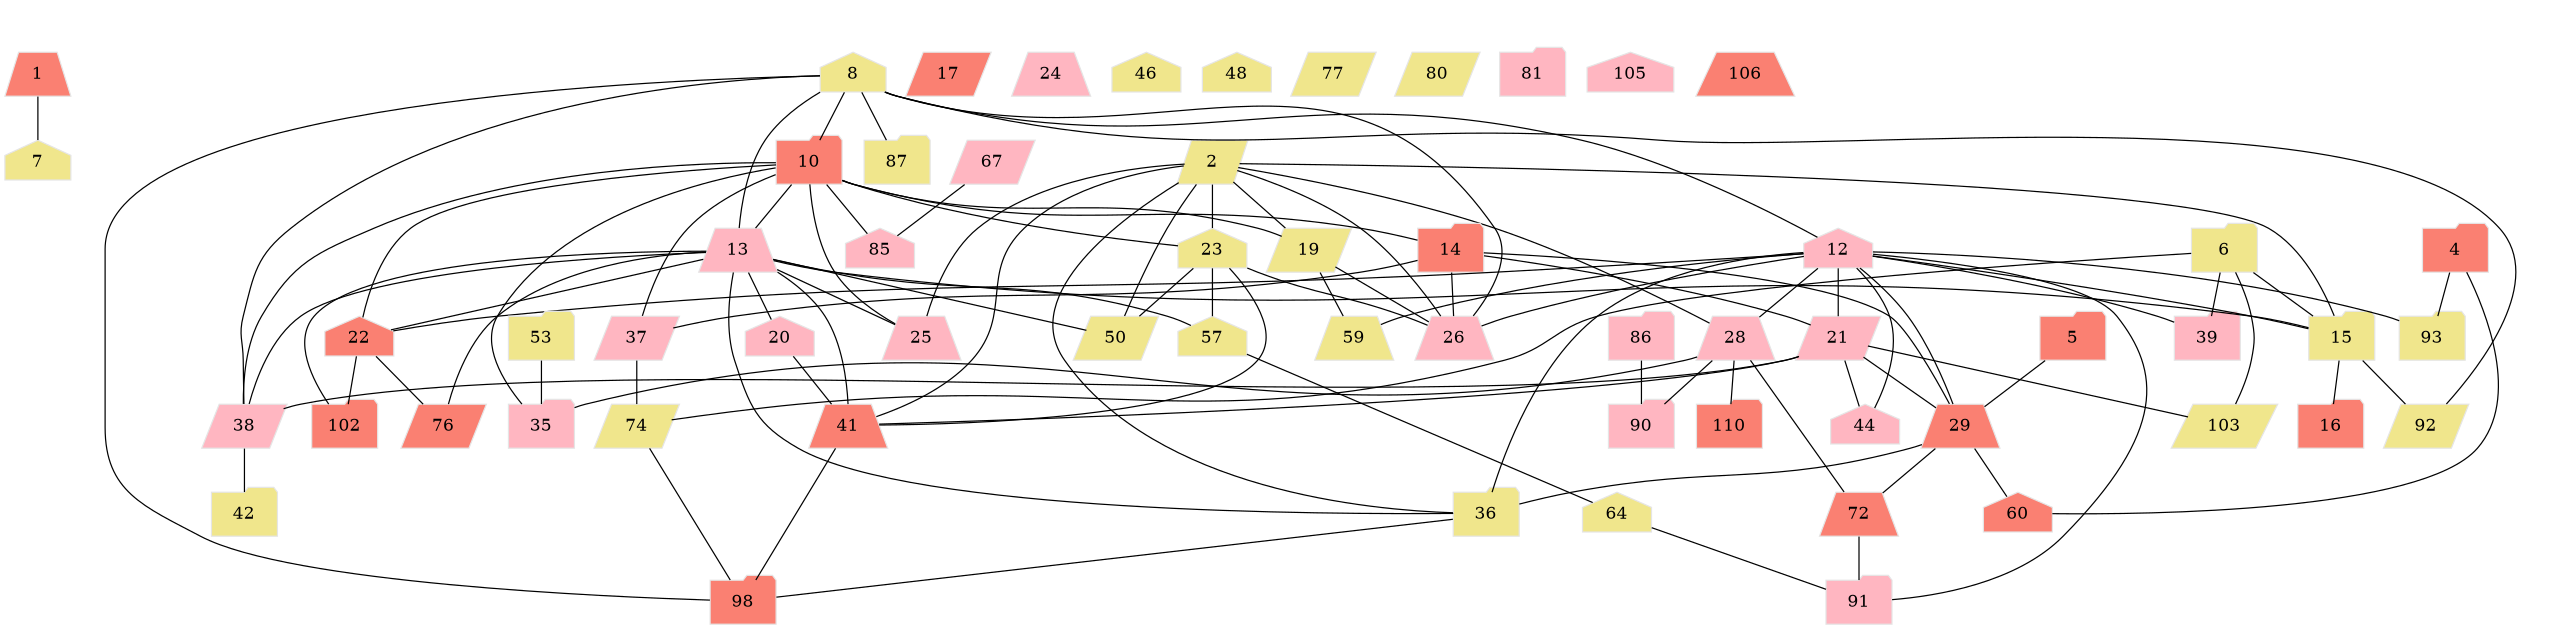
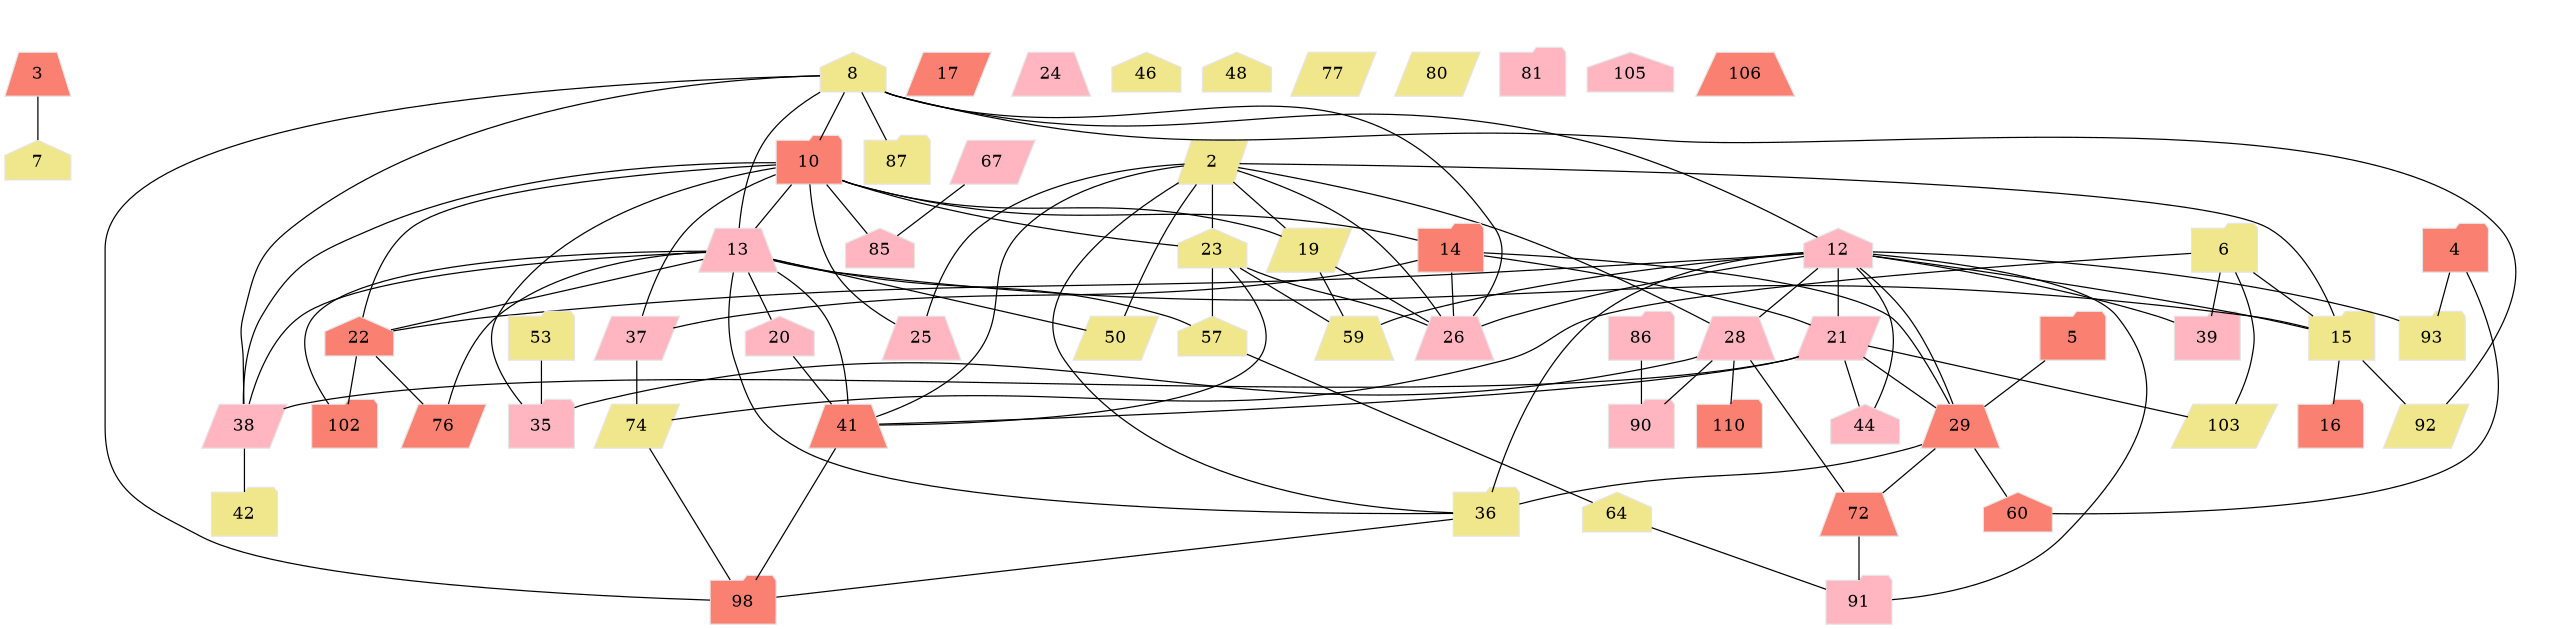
node "1": label "1" -> "3"
edge "13" -- "25": removed
edge "23" -- "50": now "23" -- "59"
